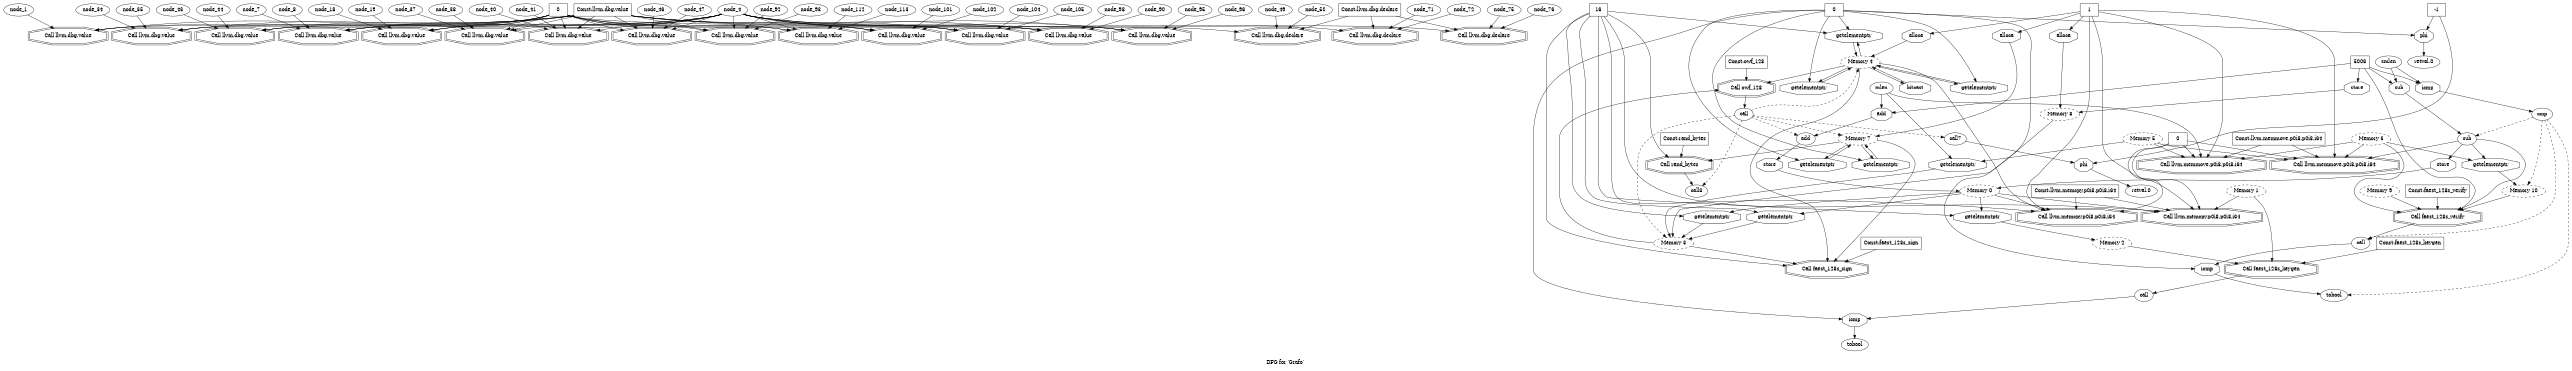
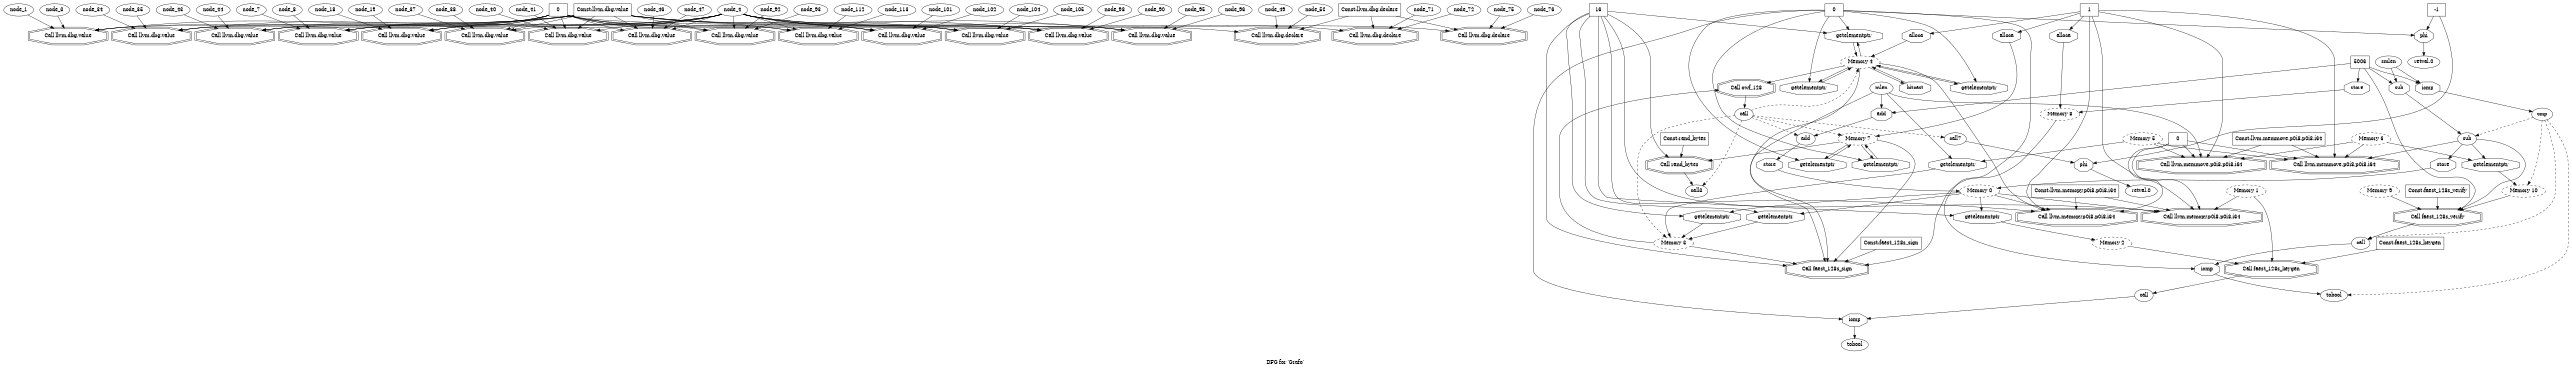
node "node_3": added
node "Const:owf_128": removed
edge "mlen" -> "Call faest_128s_sign": added
edge "Memory 6" -> "Call faest_128s_verify": removed
edge "Memory 8" -> "Memory 3": now "Memory 8" -> "Call faest_128s_sign"
